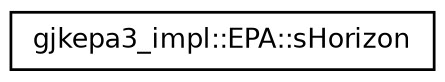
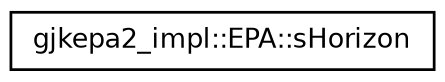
node "gjkepa3_impl::EPA::sHorizon": label "gjkepa3_impl::EPA::sHorizon" -> "gjkepa2_impl::EPA::sHorizon"
